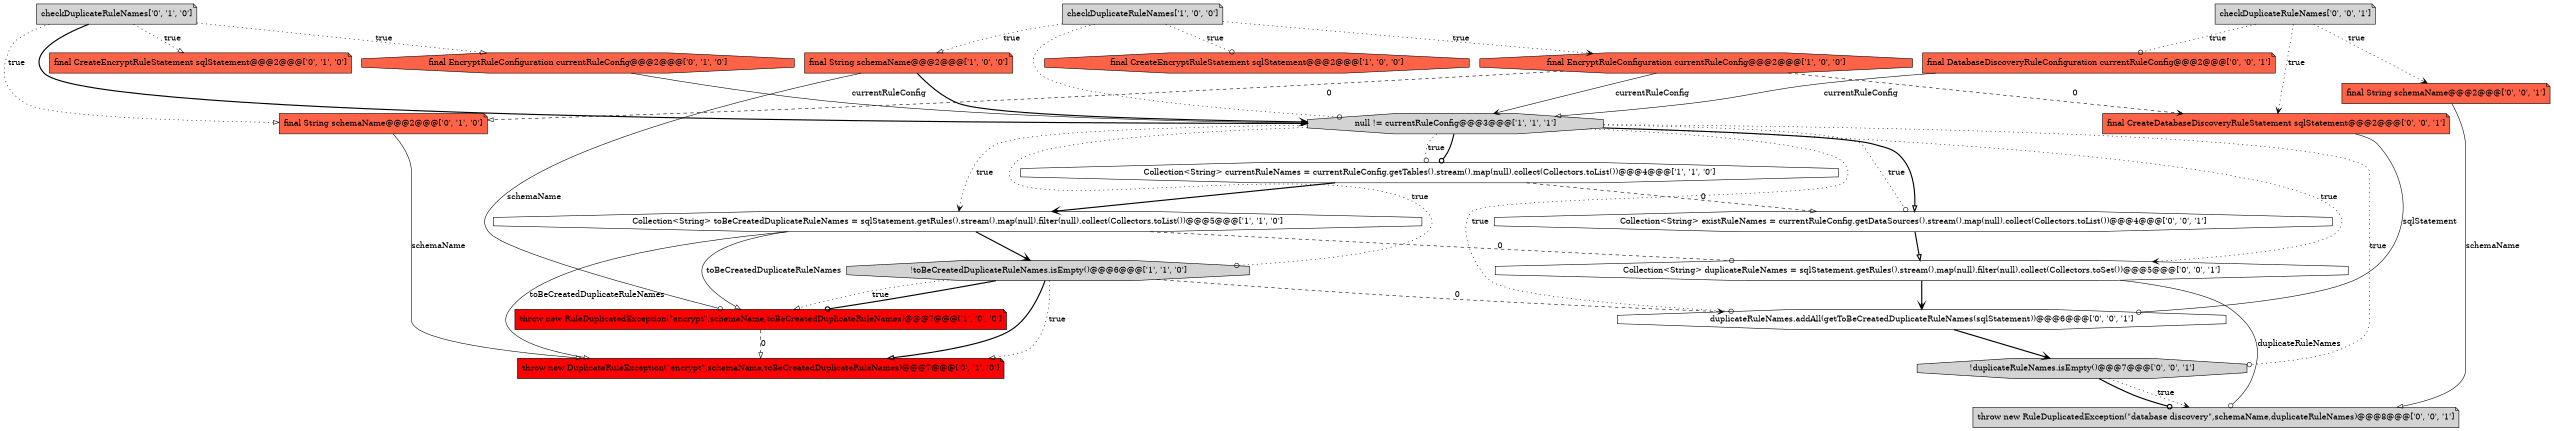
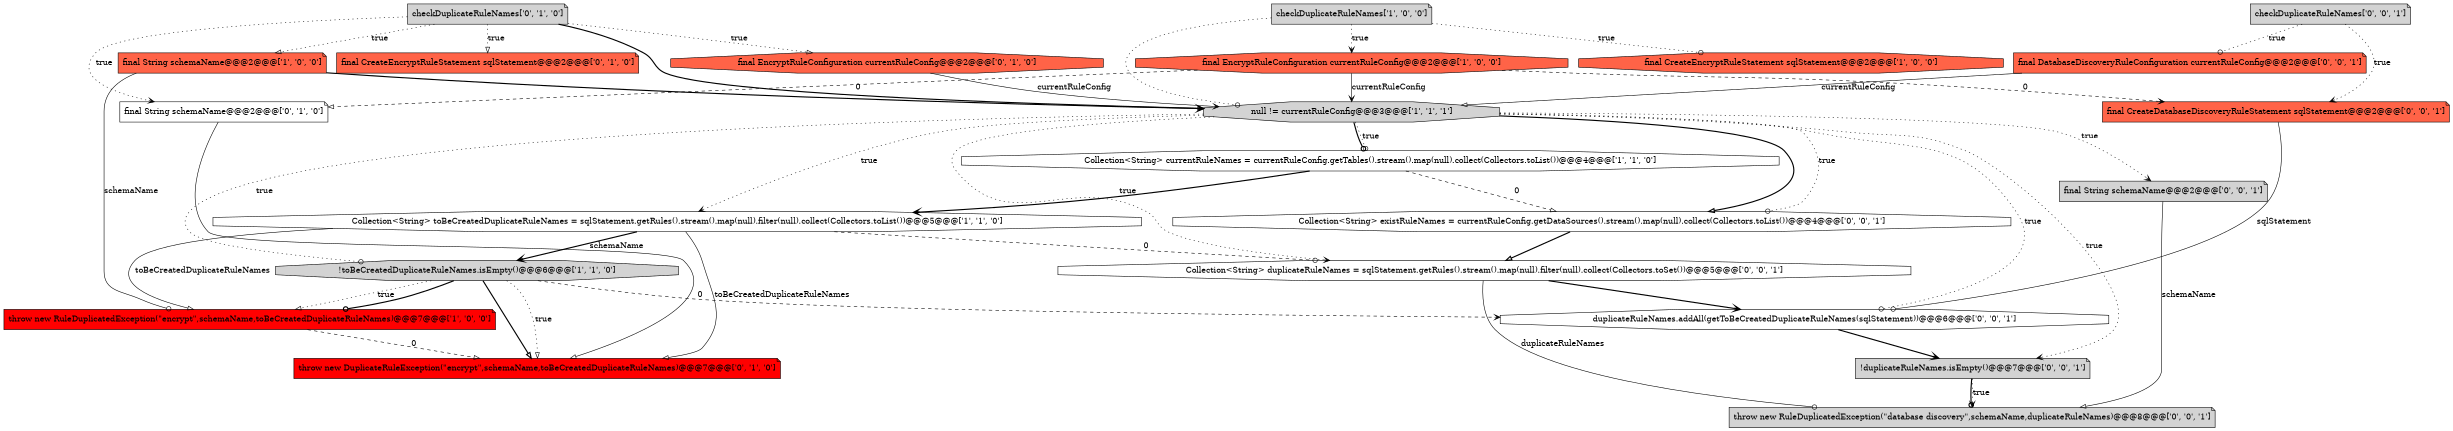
edge "checkDuplicateRuleNames['1', '0', '0']" -> "final String schemaName@@@2@@@['1', '0', '0']": now "checkDuplicateRuleNames['0', '1', '0']" -> "final String schemaName@@@2@@@['1', '0', '0']"
edge "checkDuplicateRuleNames['0', '0', '1']" -> "final String schemaName@@@2@@@['0', '0', '1']": now "null != currentRuleConfig@@@3@@@['1', '1', '1']" -> "final String schemaName@@@2@@@['0', '0', '1']"
node "final String schemaName@@@2@@@['0', '0', '1']": fillcolor tomato -> lightgray
edge "checkDuplicateRuleNames['0', '1', '0']" -> "final String schemaName@@@2@@@['0', '1', '0']": arrowhead onormal -> vee
node "final String schemaName@@@2@@@['0', '1', '0']": fillcolor tomato -> white
edge "null != currentRuleConfig@@@3@@@['1', '1', '1']" -> "!duplicateRuleNames.isEmpty()@@@7@@@['0', '0', '1']": arrowhead odot -> vee
node "!duplicateRuleNames.isEmpty()@@@7@@@['0', '0', '1']": shape octagon -> note
